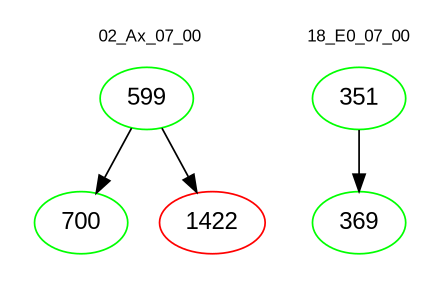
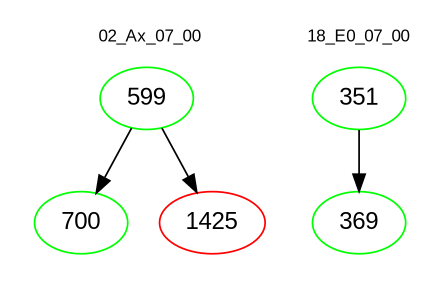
node "1422": label "1422" -> "1425"
